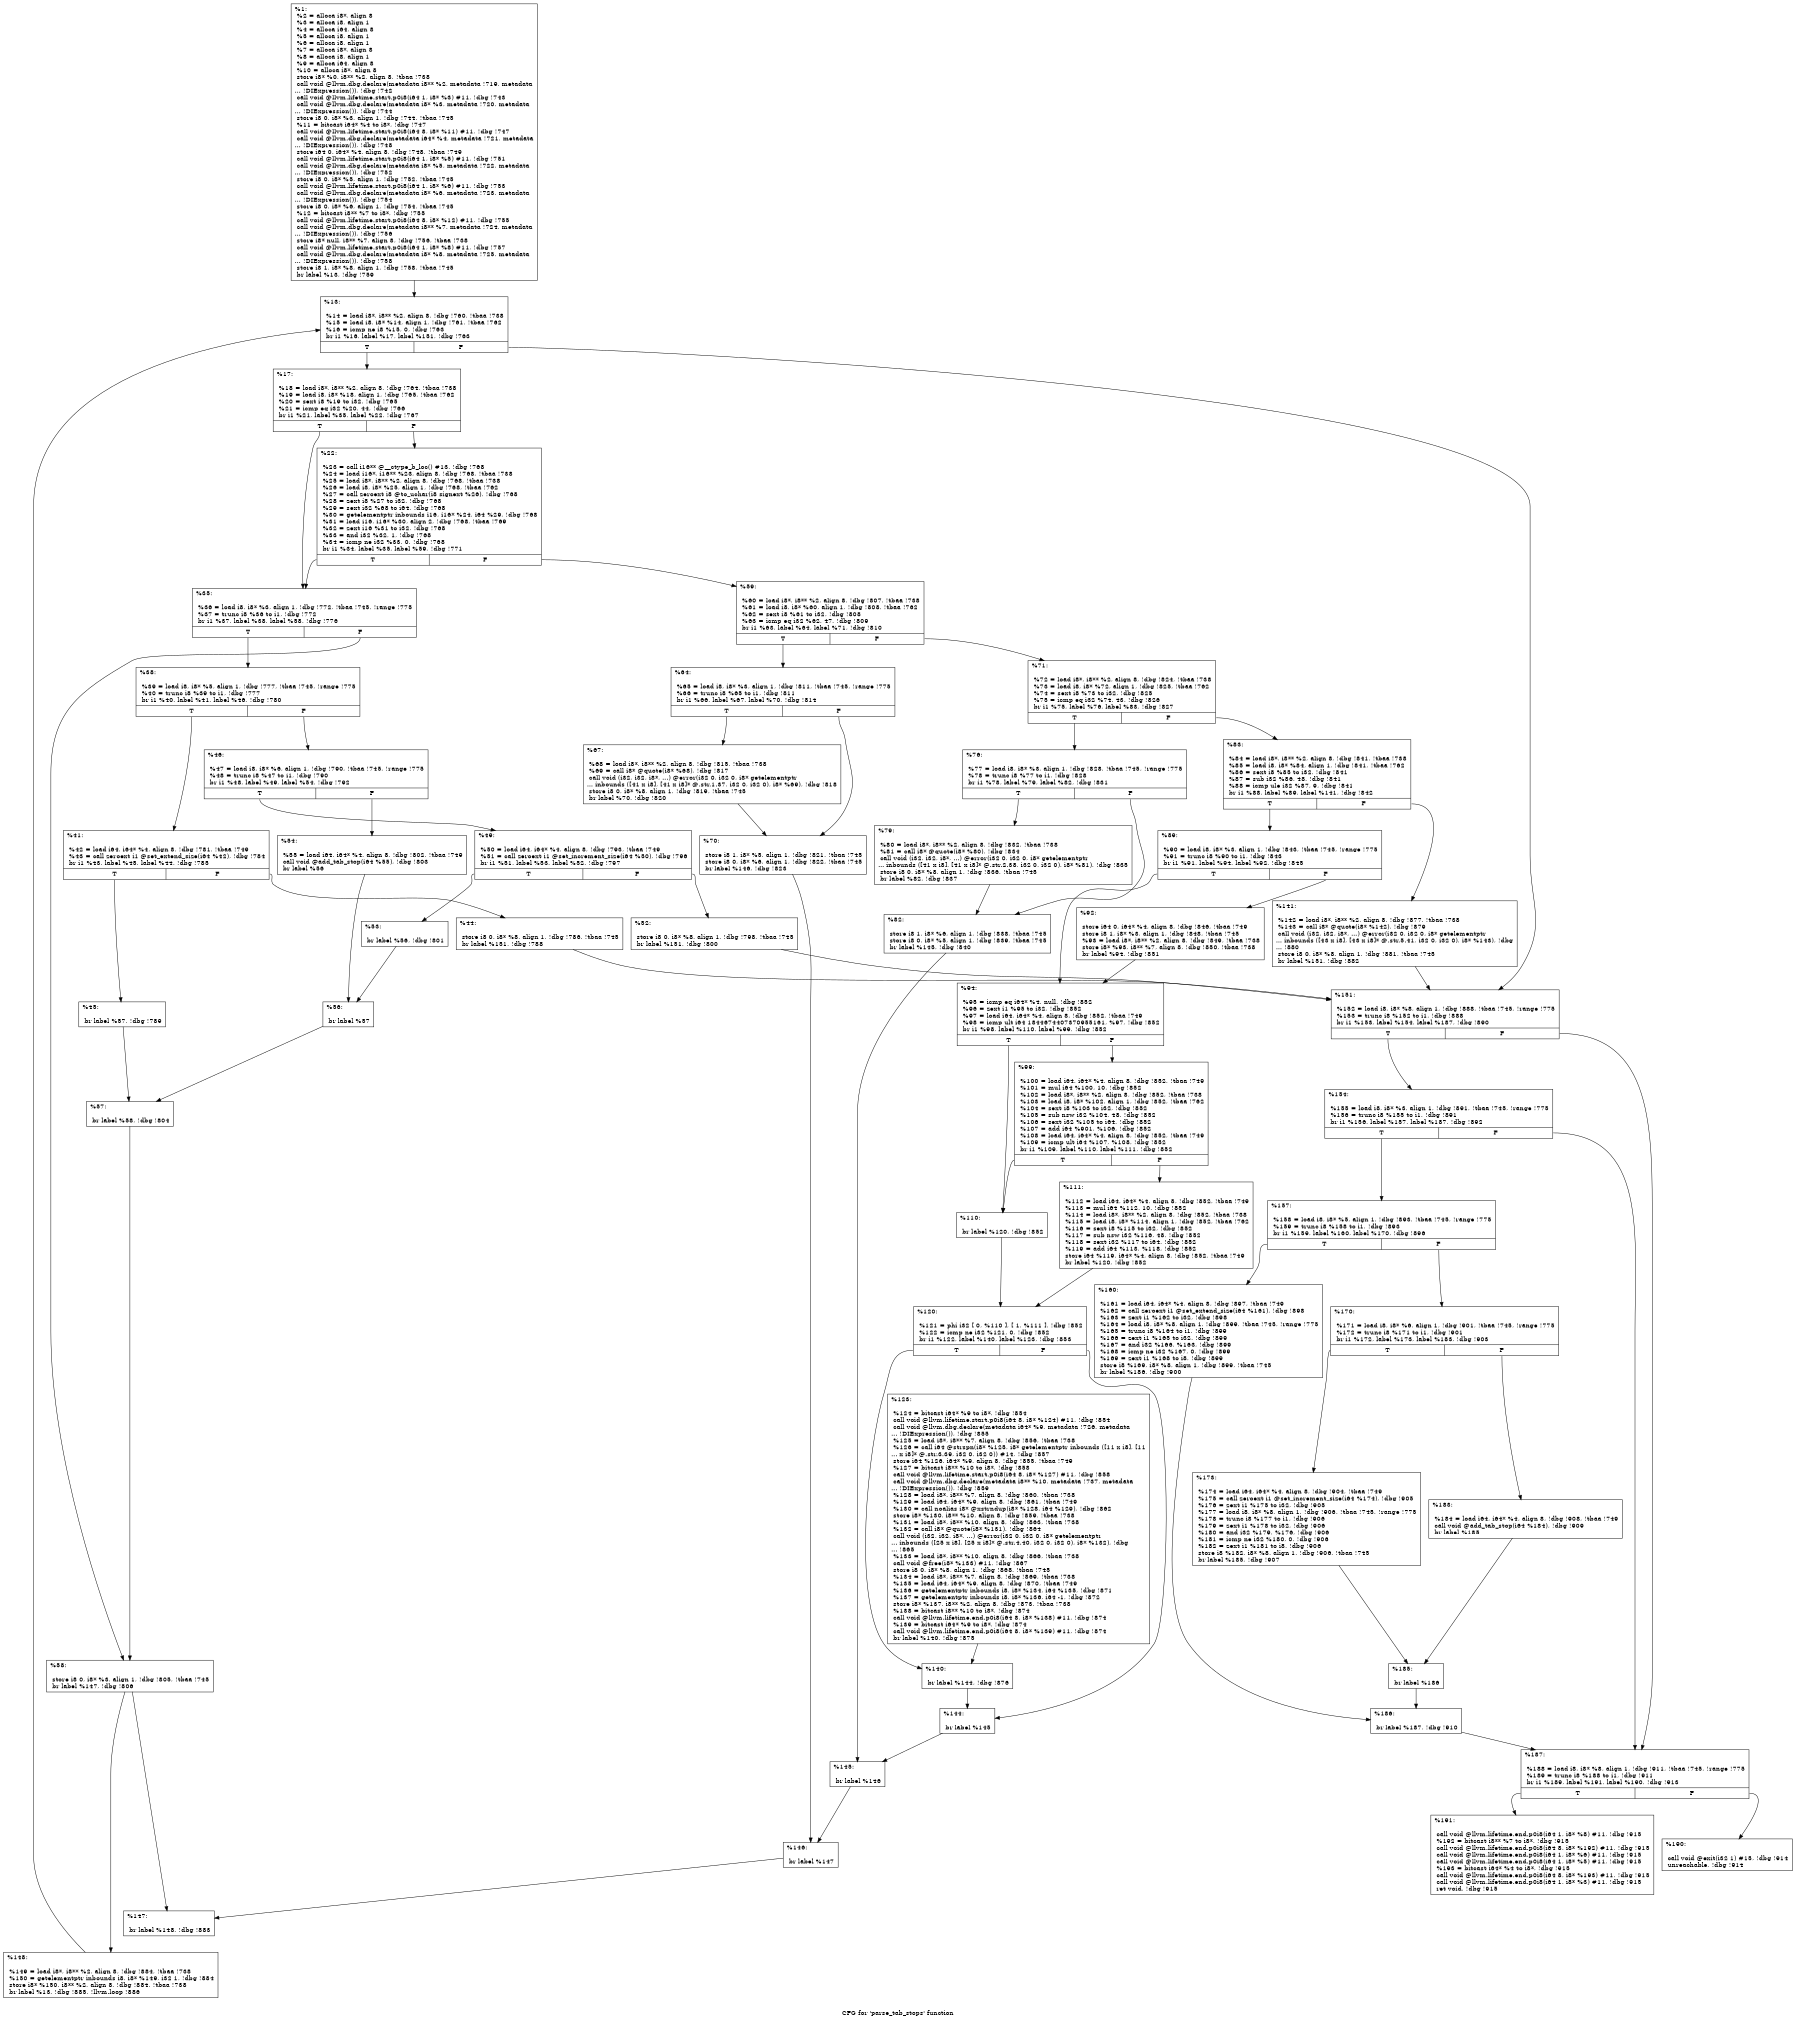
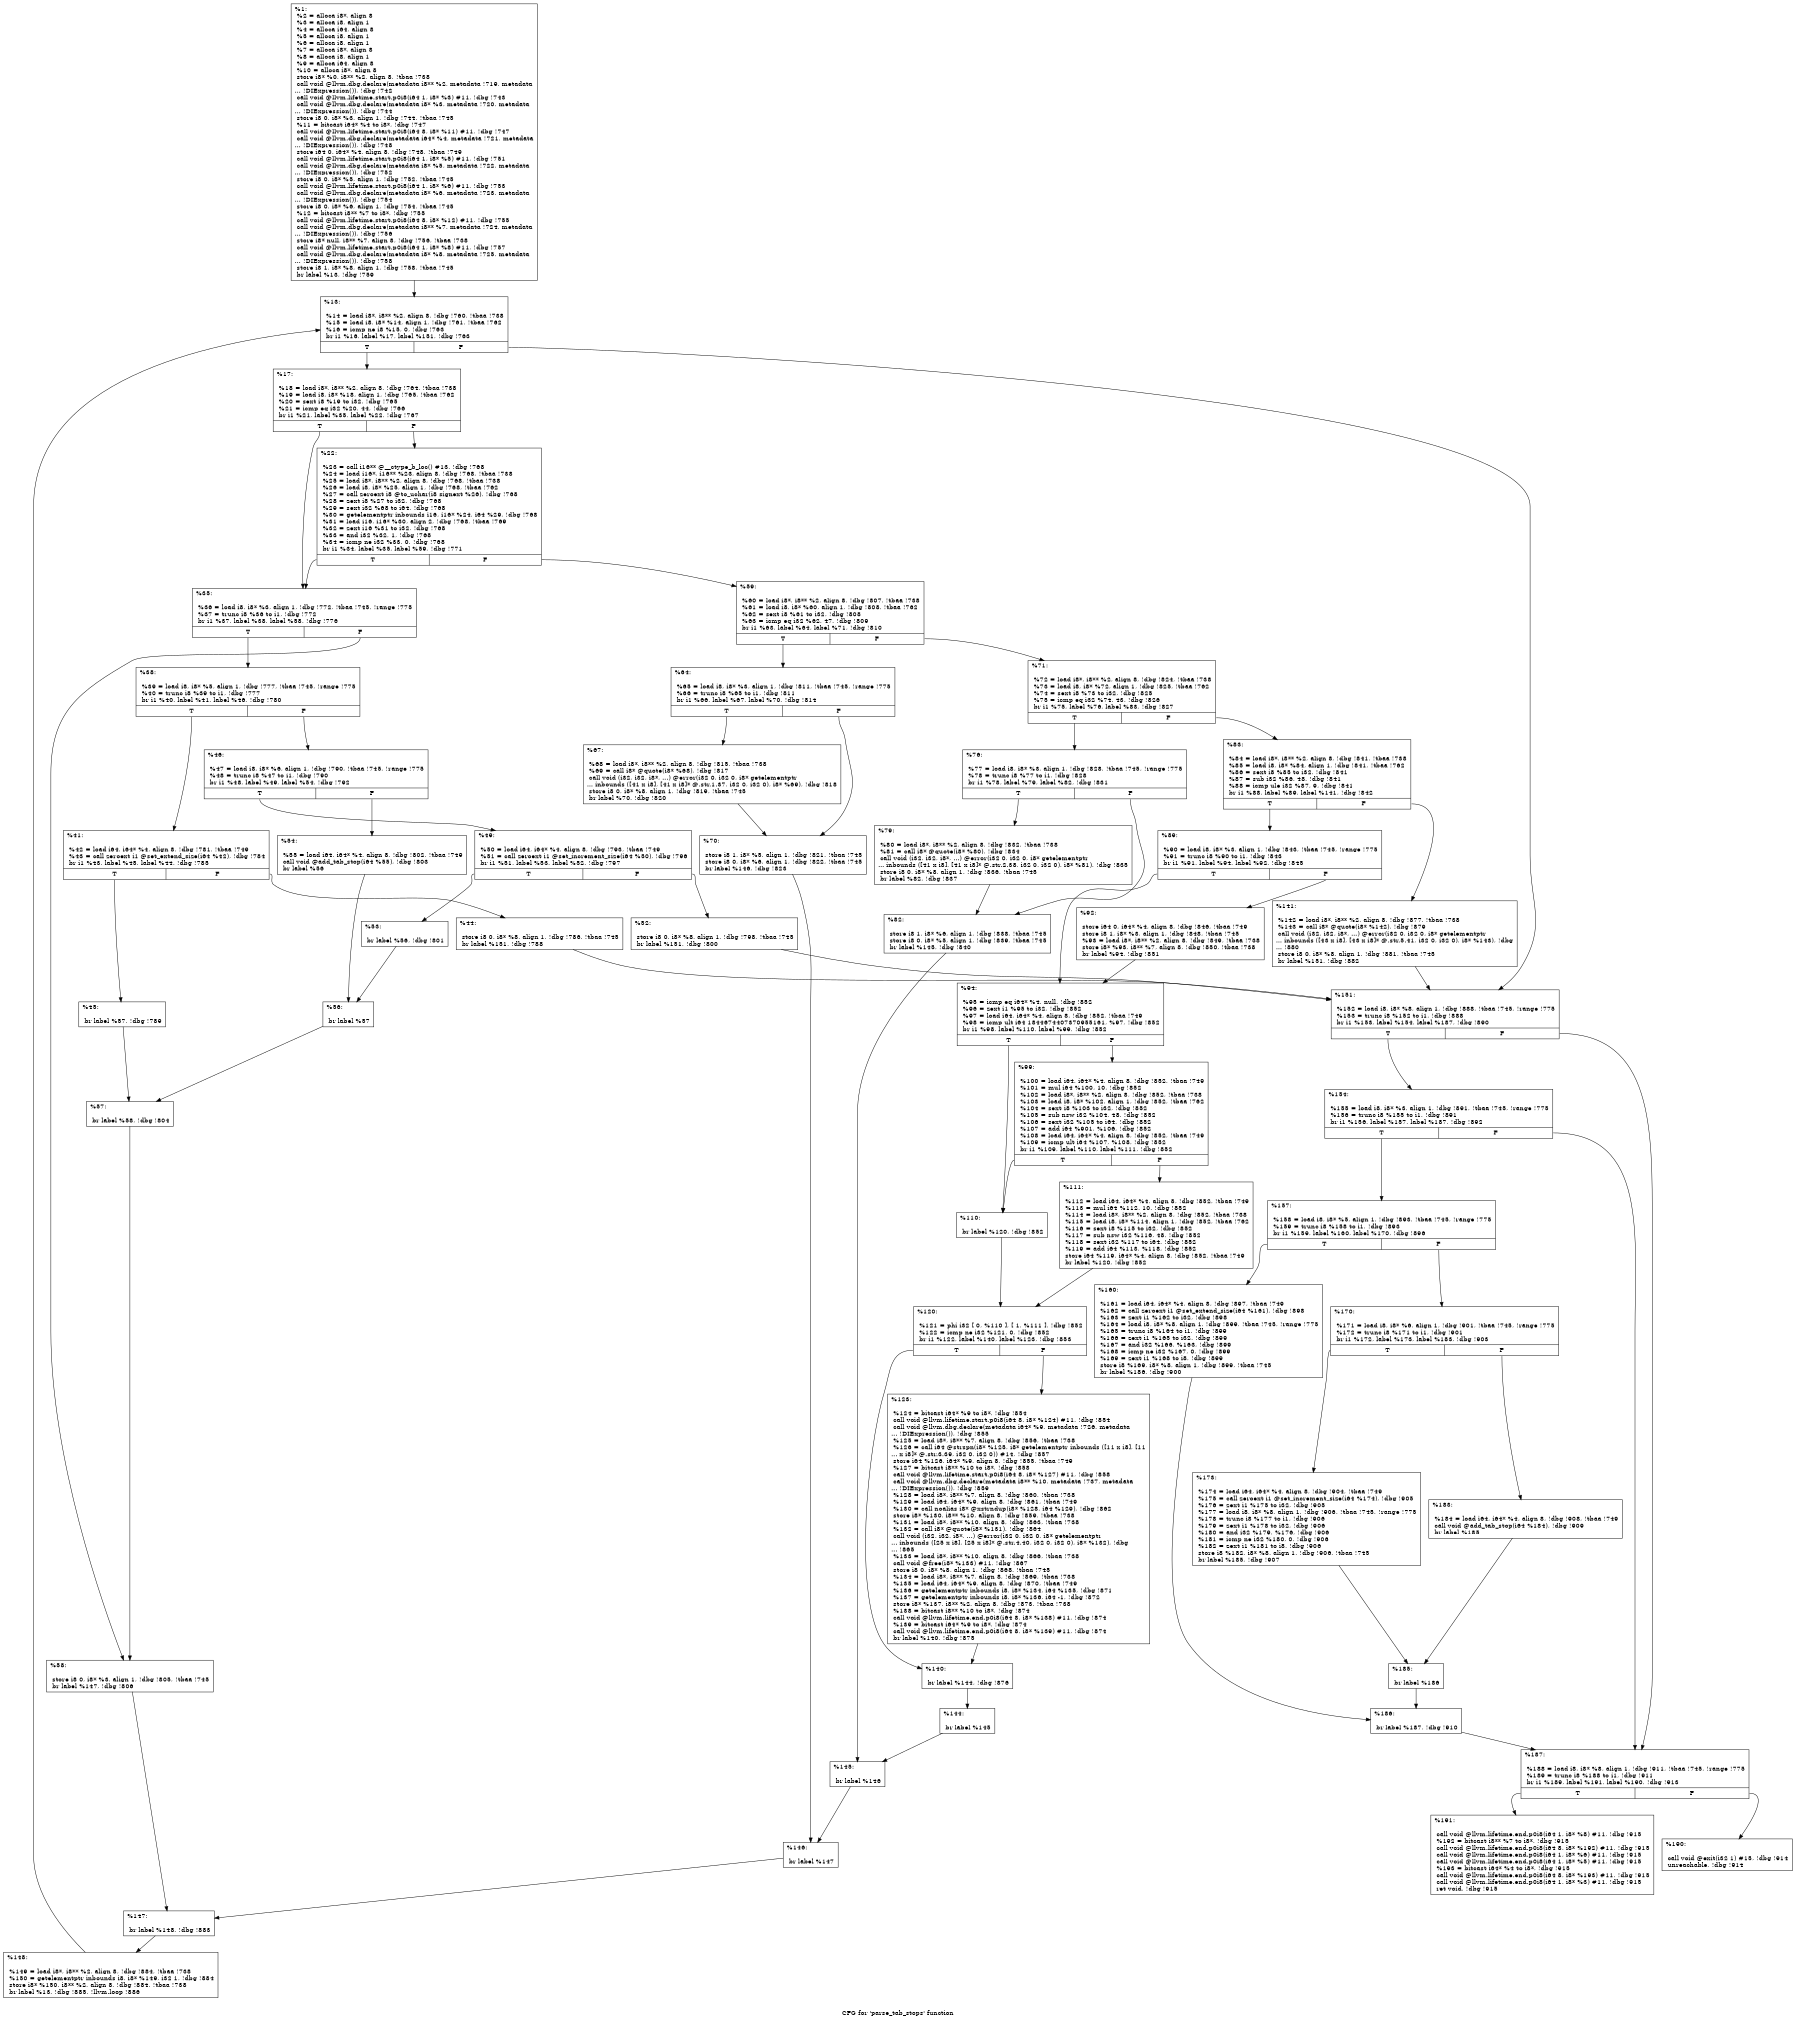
edge "%120:" -> "%144:": now "%120:" -> "%123:"
edge "%58:" -> "%148:": now "%147:" -> "%148:"
